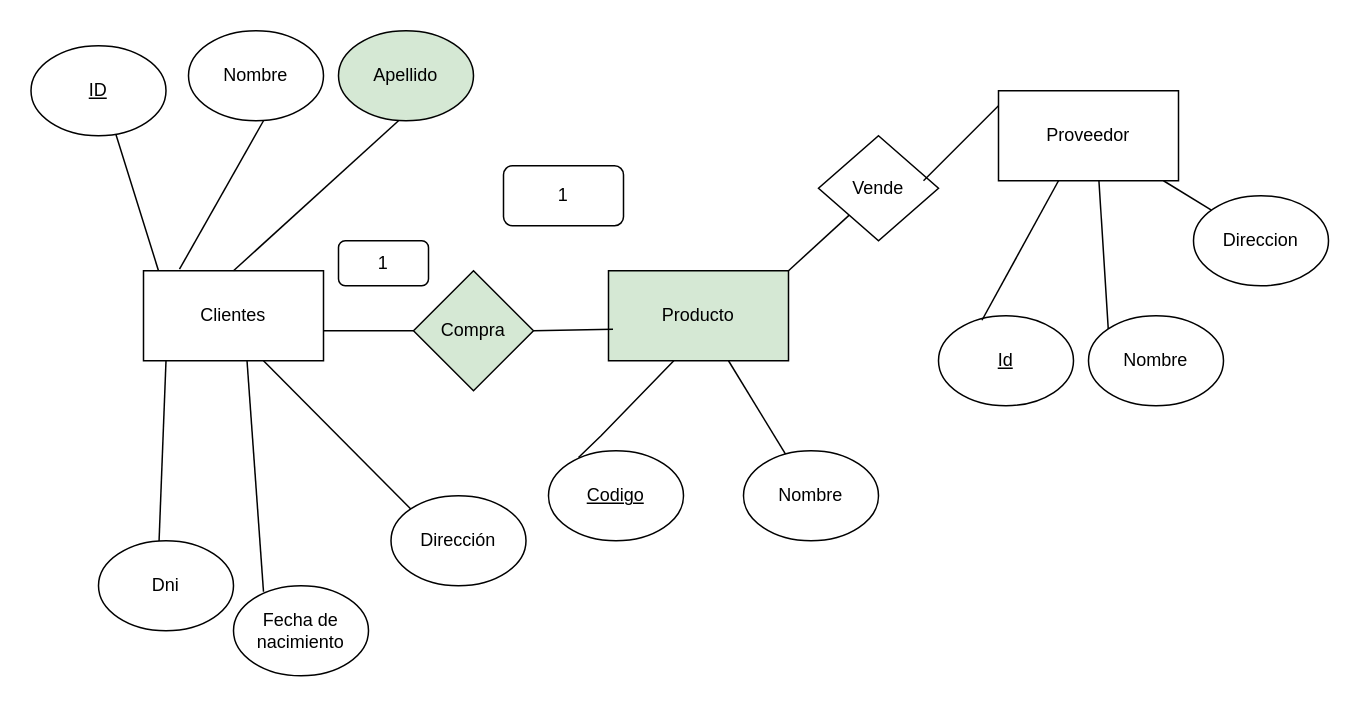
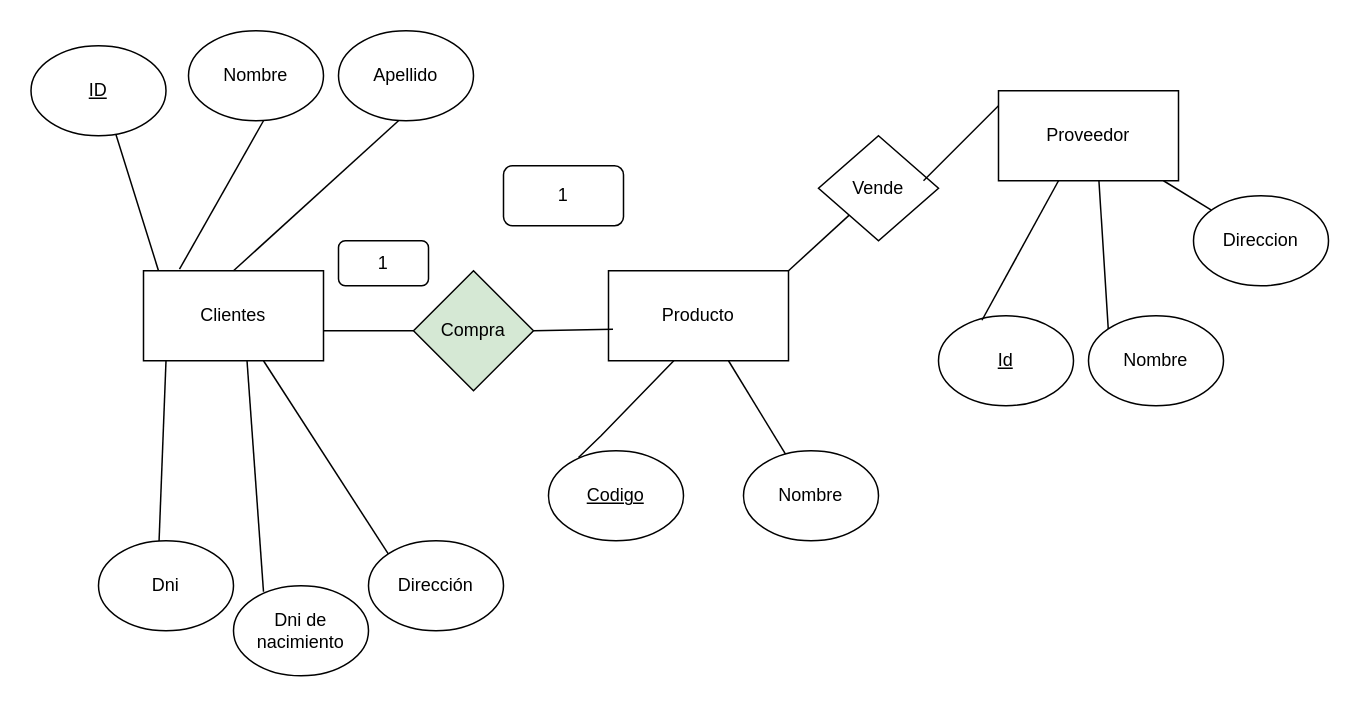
node "Apellido": fillcolor #d5e8d4 -> #ffffff
node "Producto": fillcolor #d5e8d4 -> #ffffff
node "Dirección": moved (458, 541) -> (436, 586)
node "Fecha de nacimiento": label "Fecha de nacimiento" -> "Dni de nacimiento"
